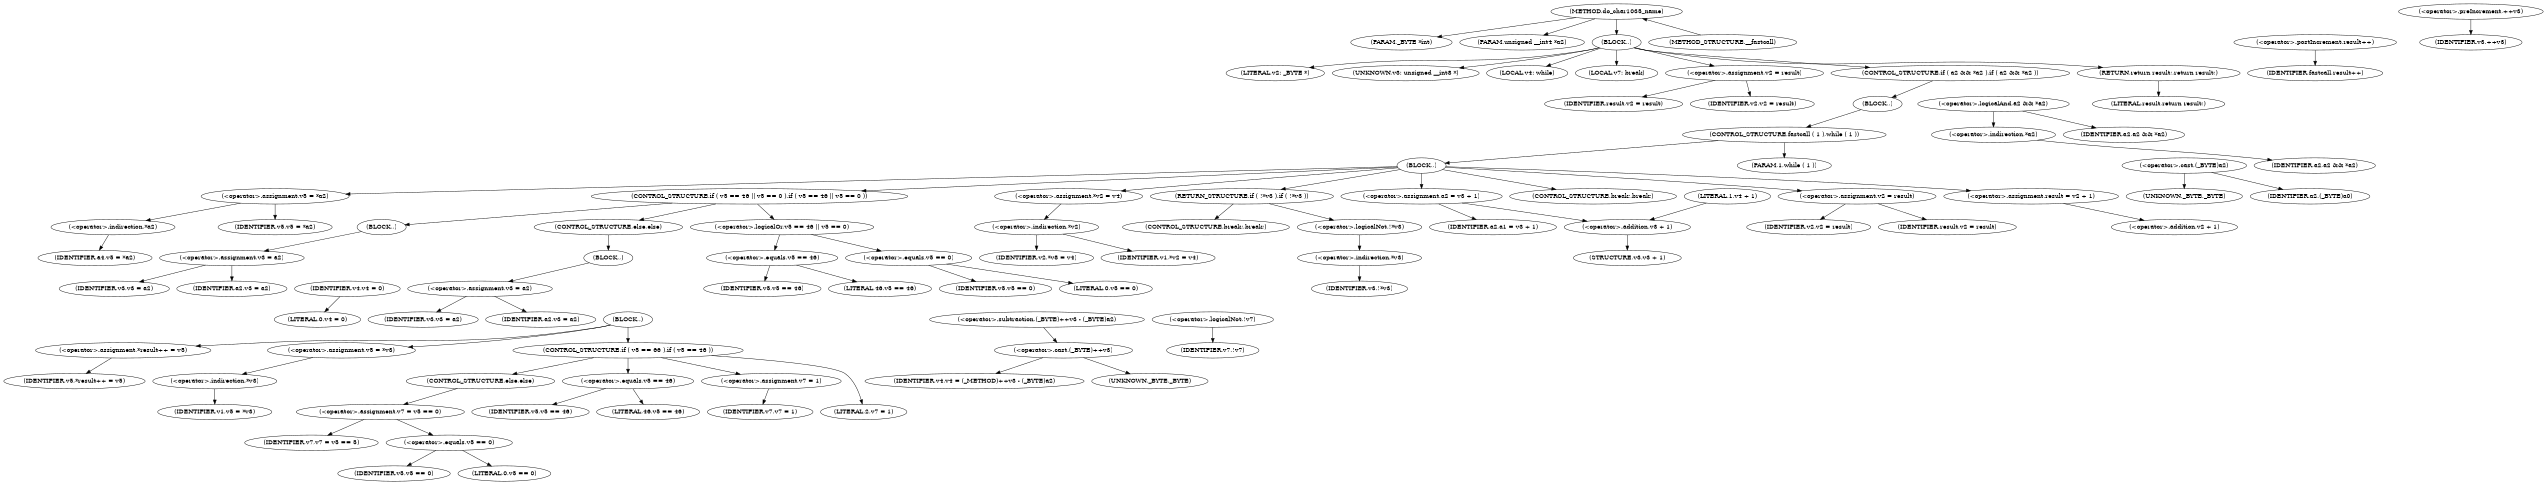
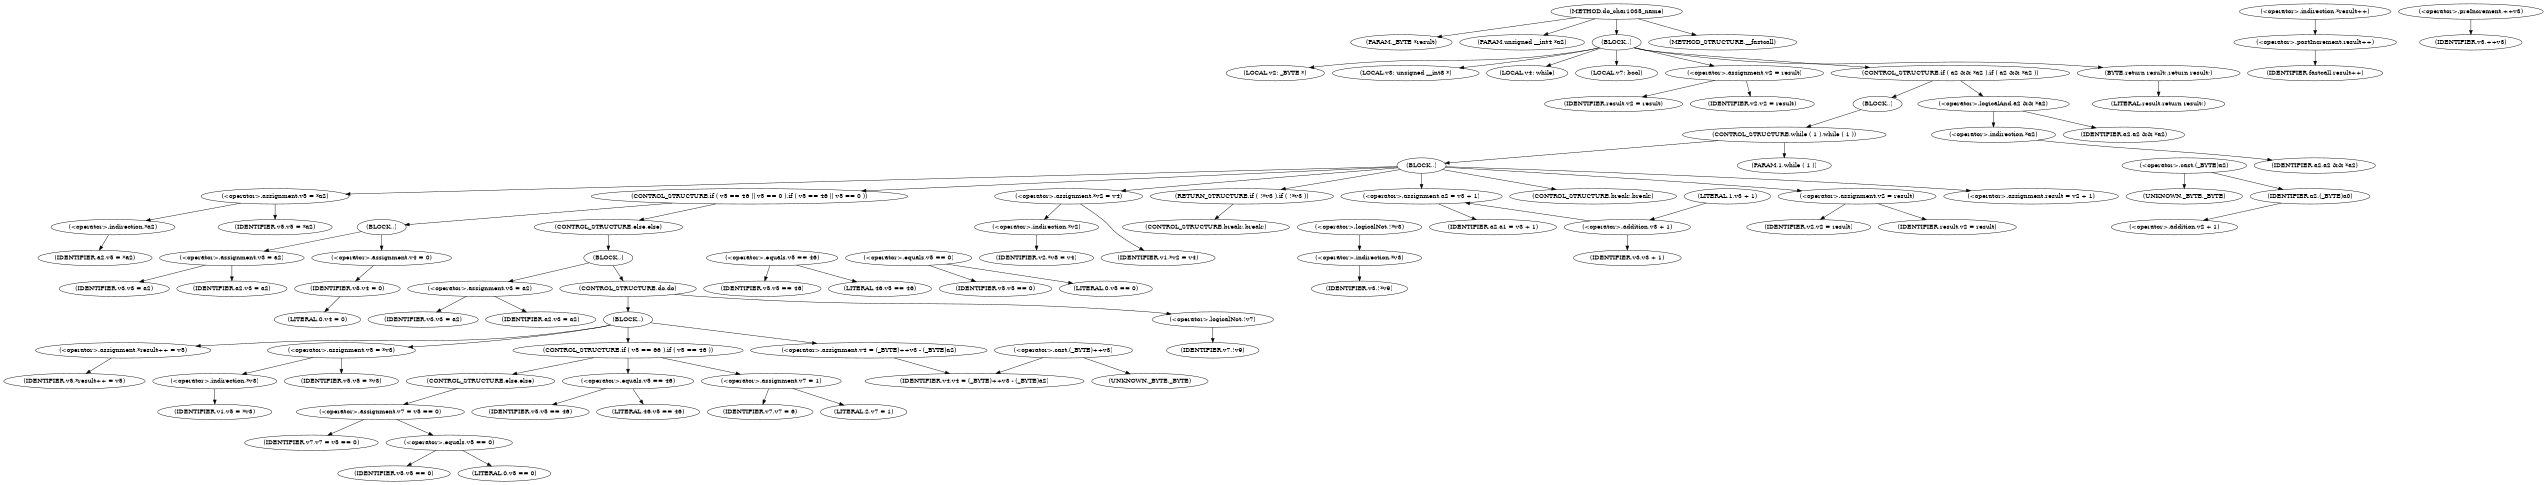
node "(<operator>.indirection,*result++)": added
edge "(METHOD_STRUCTURE,__fastcall)" -> "(METHOD,do_char1035_name)": reversed
node "(PARAM,_BYTE *int)": label "(PARAM,_BYTE *int)" -> "(PARAM,_BYTE *result)"
node "(LITERAL,v2: _BYTE *)": label "(LITERAL,v2: _BYTE *)" -> "(LOCAL,v2: _BYTE *)"
node "(UNKNOWN,v3: unsigned __int8 *)": label "(UNKNOWN,v3: unsigned __int8 *)" -> "(LOCAL,v3: unsigned __int8 *)"
node "(LOCAL,v7: break)": label "(LOCAL,v7: break)" -> "(LOCAL,v7: bool)"
node "(RETURN,return result;,return result;)": label "(RETURN,return result;,return result;)" -> "(BYTE,return result;,return result;)"
edge "(CONTROL_STRUCTURE,if ( a2 && *a2 ),if ( a2 && *a2 ))" -> "(<operator>.logicalAnd,a2 && *a2)": added
node "(CONTROL_STRUCTURE,fastcall ( 1 ),while ( 1 ))": label "(CONTROL_STRUCTURE,fastcall ( 1 ),while ( 1 ))" -> "(CONTROL_STRUCTURE,while ( 1 ),while ( 1 ))"
node "(LITERAL,1,v4 + 1)": label "(LITERAL,1,v4 + 1)" -> "(LITERAL,1,v3 + 1)"
edge "(RETURN_STRUCTURE,if ( !*v3 ),if ( !*v3 ))" -> "(<operator>.logicalNot,!*v3)": removed
edge "(<operator>.assignment,a2 = v3 + 1)" -> "(<operator>.addition,v3 + 1)": reversed
edge "(<operator>.assignment,result = v2 + 1)" -> "(<operator>.addition,v2 + 1)": now "(IDENTIFIER,a2,(_BYTE)a0)" -> "(<operator>.addition,v2 + 1)"
node "(<operator>.logicalOr,v5 == 46 || v5 == 0)": removed
edge "(<operator>.indirection,*v2)" -> "(IDENTIFIER,v1,*v2 = v4)": now "(<operator>.assignment,*v2 = v4)" -> "(IDENTIFIER,v1,*v2 = v4)"
node "(IDENTIFIER,a4,v5 = *a2)": label "(IDENTIFIER,a4,v5 = *a2)" -> "(IDENTIFIER,a2,v5 = *a2)"
node "(<operator>.assignment,v4 = 0)": added
node "(STRUCTURE,v3,v3 + 1)": label "(STRUCTURE,v3,v3 + 1)" -> "(IDENTIFIER,v3,v3 + 1)"
node "(IDENTIFIER,v4,v4 = 0)": label "(IDENTIFIER,v4,v4 = 0)" -> "(IDENTIFIER,v8,v4 = 0)"
node "(CONTROL_STRUCTURE,do,do)": added
node "(IDENTIFIER,v3,!*v3)": label "(IDENTIFIER,v3,!*v3)" -> "(IDENTIFIER,v3,!*v9)"
node "(<operator>.subtraction,(_BYTE)++v3 - (_BYTE)a2)": removed
node "(<operator>.assignment,v4 = (_BYTE)++v3 - (_BYTE)a2)": added
node "(IDENTIFIER,v7,!v7)": label "(IDENTIFIER,v7,!v7)" -> "(IDENTIFIER,v7,!v9)"
edge "(CONTROL_STRUCTURE,if ( v5 == 66 ),if ( v5 == 46 ))" -> "(LITERAL,2,v7 = 1)": now "(<operator>.assignment,v7 = 1)" -> "(LITERAL,2,v7 = 1)"
node "(IDENTIFIER,v5,v5 = *v3)": added
node "(IDENTIFIER,v4,v4 = (_METHOD)++v3 - (_BYTE)a2)": label "(IDENTIFIER,v4,v4 = (_METHOD)++v3 - (_BYTE)a2)" -> "(IDENTIFIER,v4,v4 = (_BYTE)++v3 - (_BYTE)a2)"
node "(IDENTIFIER,v7,v7 = 1)": label "(IDENTIFIER,v7,v7 = 1)" -> "(IDENTIFIER,v7,v7 = 6)"
node "(IDENTIFIER,v7,v7 = v5 == 5)": label "(IDENTIFIER,v7,v7 = v5 == 5)" -> "(IDENTIFIER,v7,v7 = v5 == 0)"
